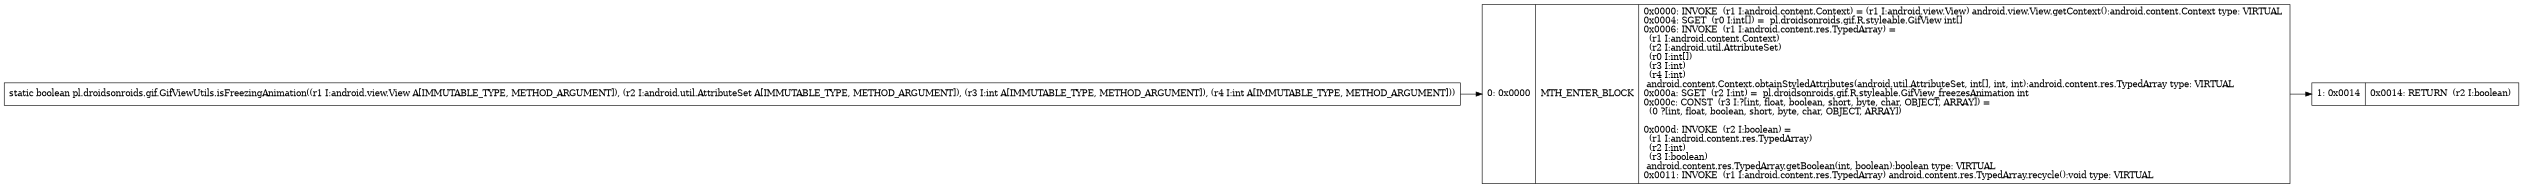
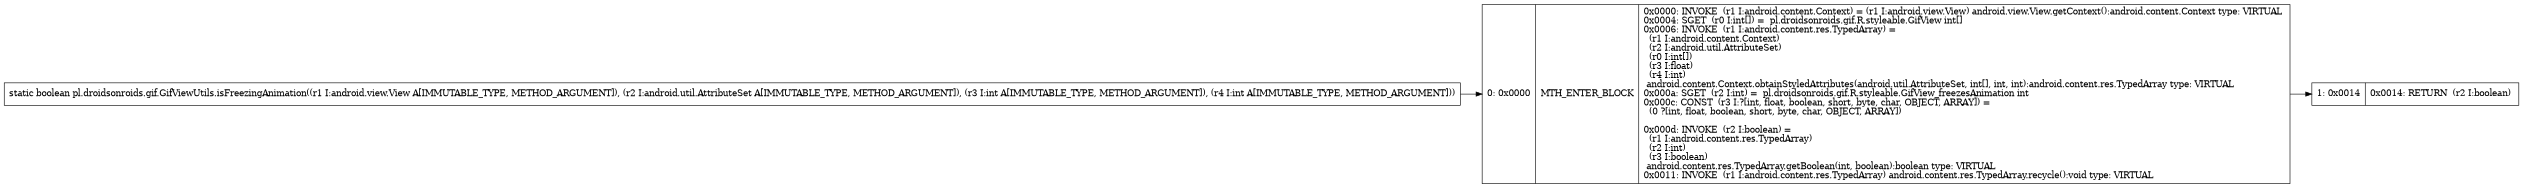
node "0: 0x0000": text "(r3 I:int)" -> "(r3 I:float)"
